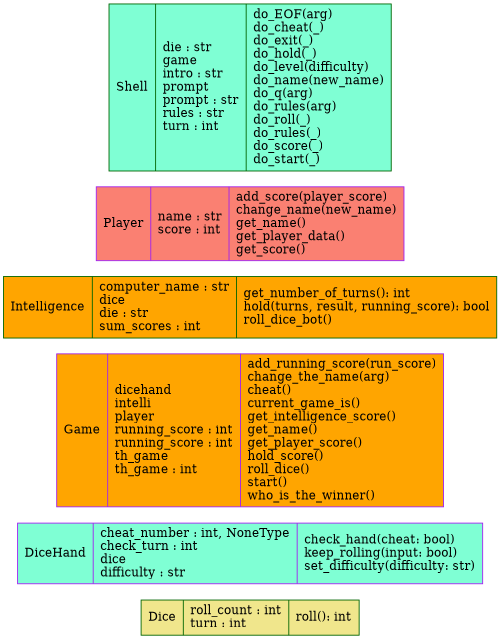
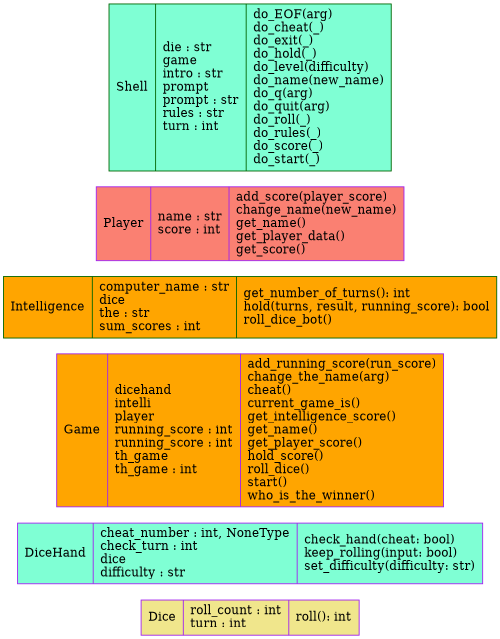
node "Shell": text "do_rules(arg)" -> "do_quit(arg)"
node "Intelligence": text "die : str" -> "the : str"
node "Dice": color darkgreen -> purple
